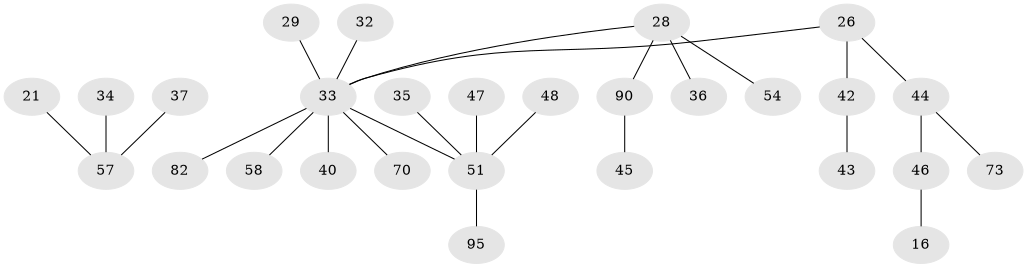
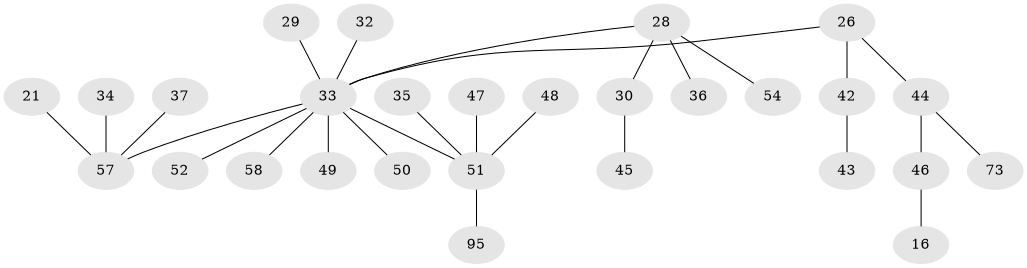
node "90": label "90" -> "30"
edge "33" -- "57": added
node "82": label "82" -> "52"
node "40": label "40" -> "49"
node "70": label "70" -> "50"
